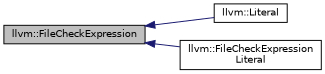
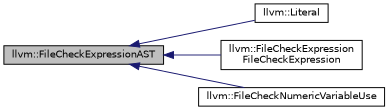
node "llvm::FileCheckExpression": label "llvm::FileCheckExpression" -> "llvm::FileCheckExpressionAST"
node "llvm::FileCheckExpression Literal": label "llvm::FileCheckExpression Literal" -> "llvm::FileCheckExpression FileCheckExpression"
node "llvm::FileCheckNumericVariableUse": added
